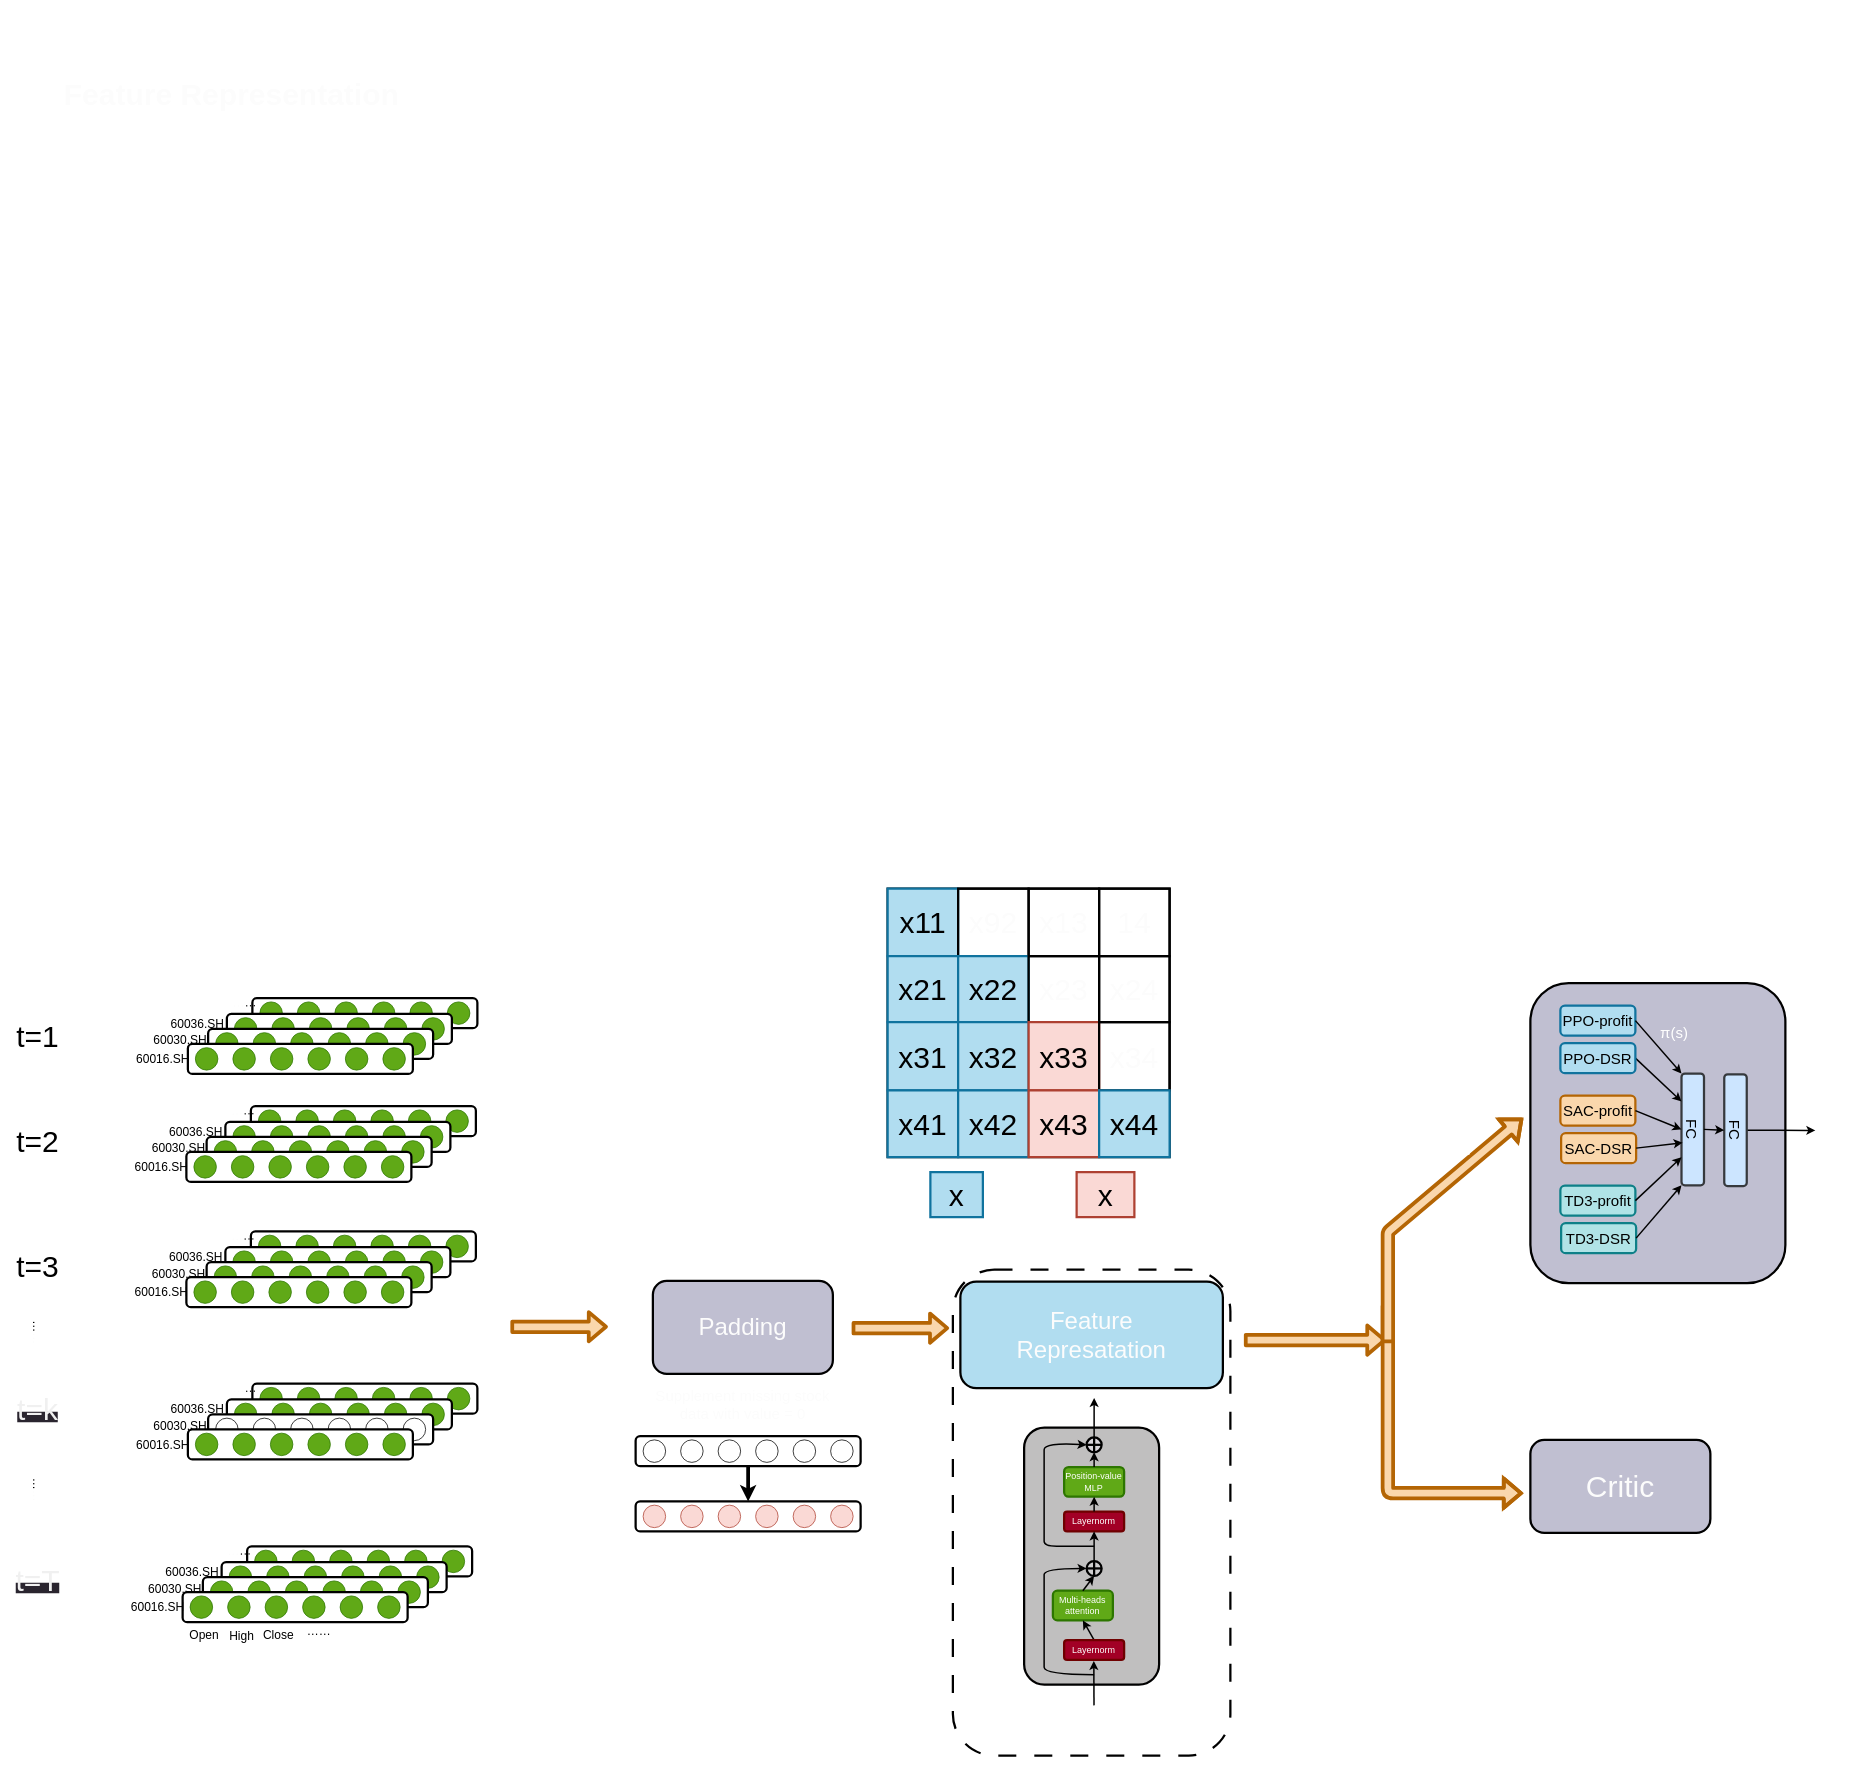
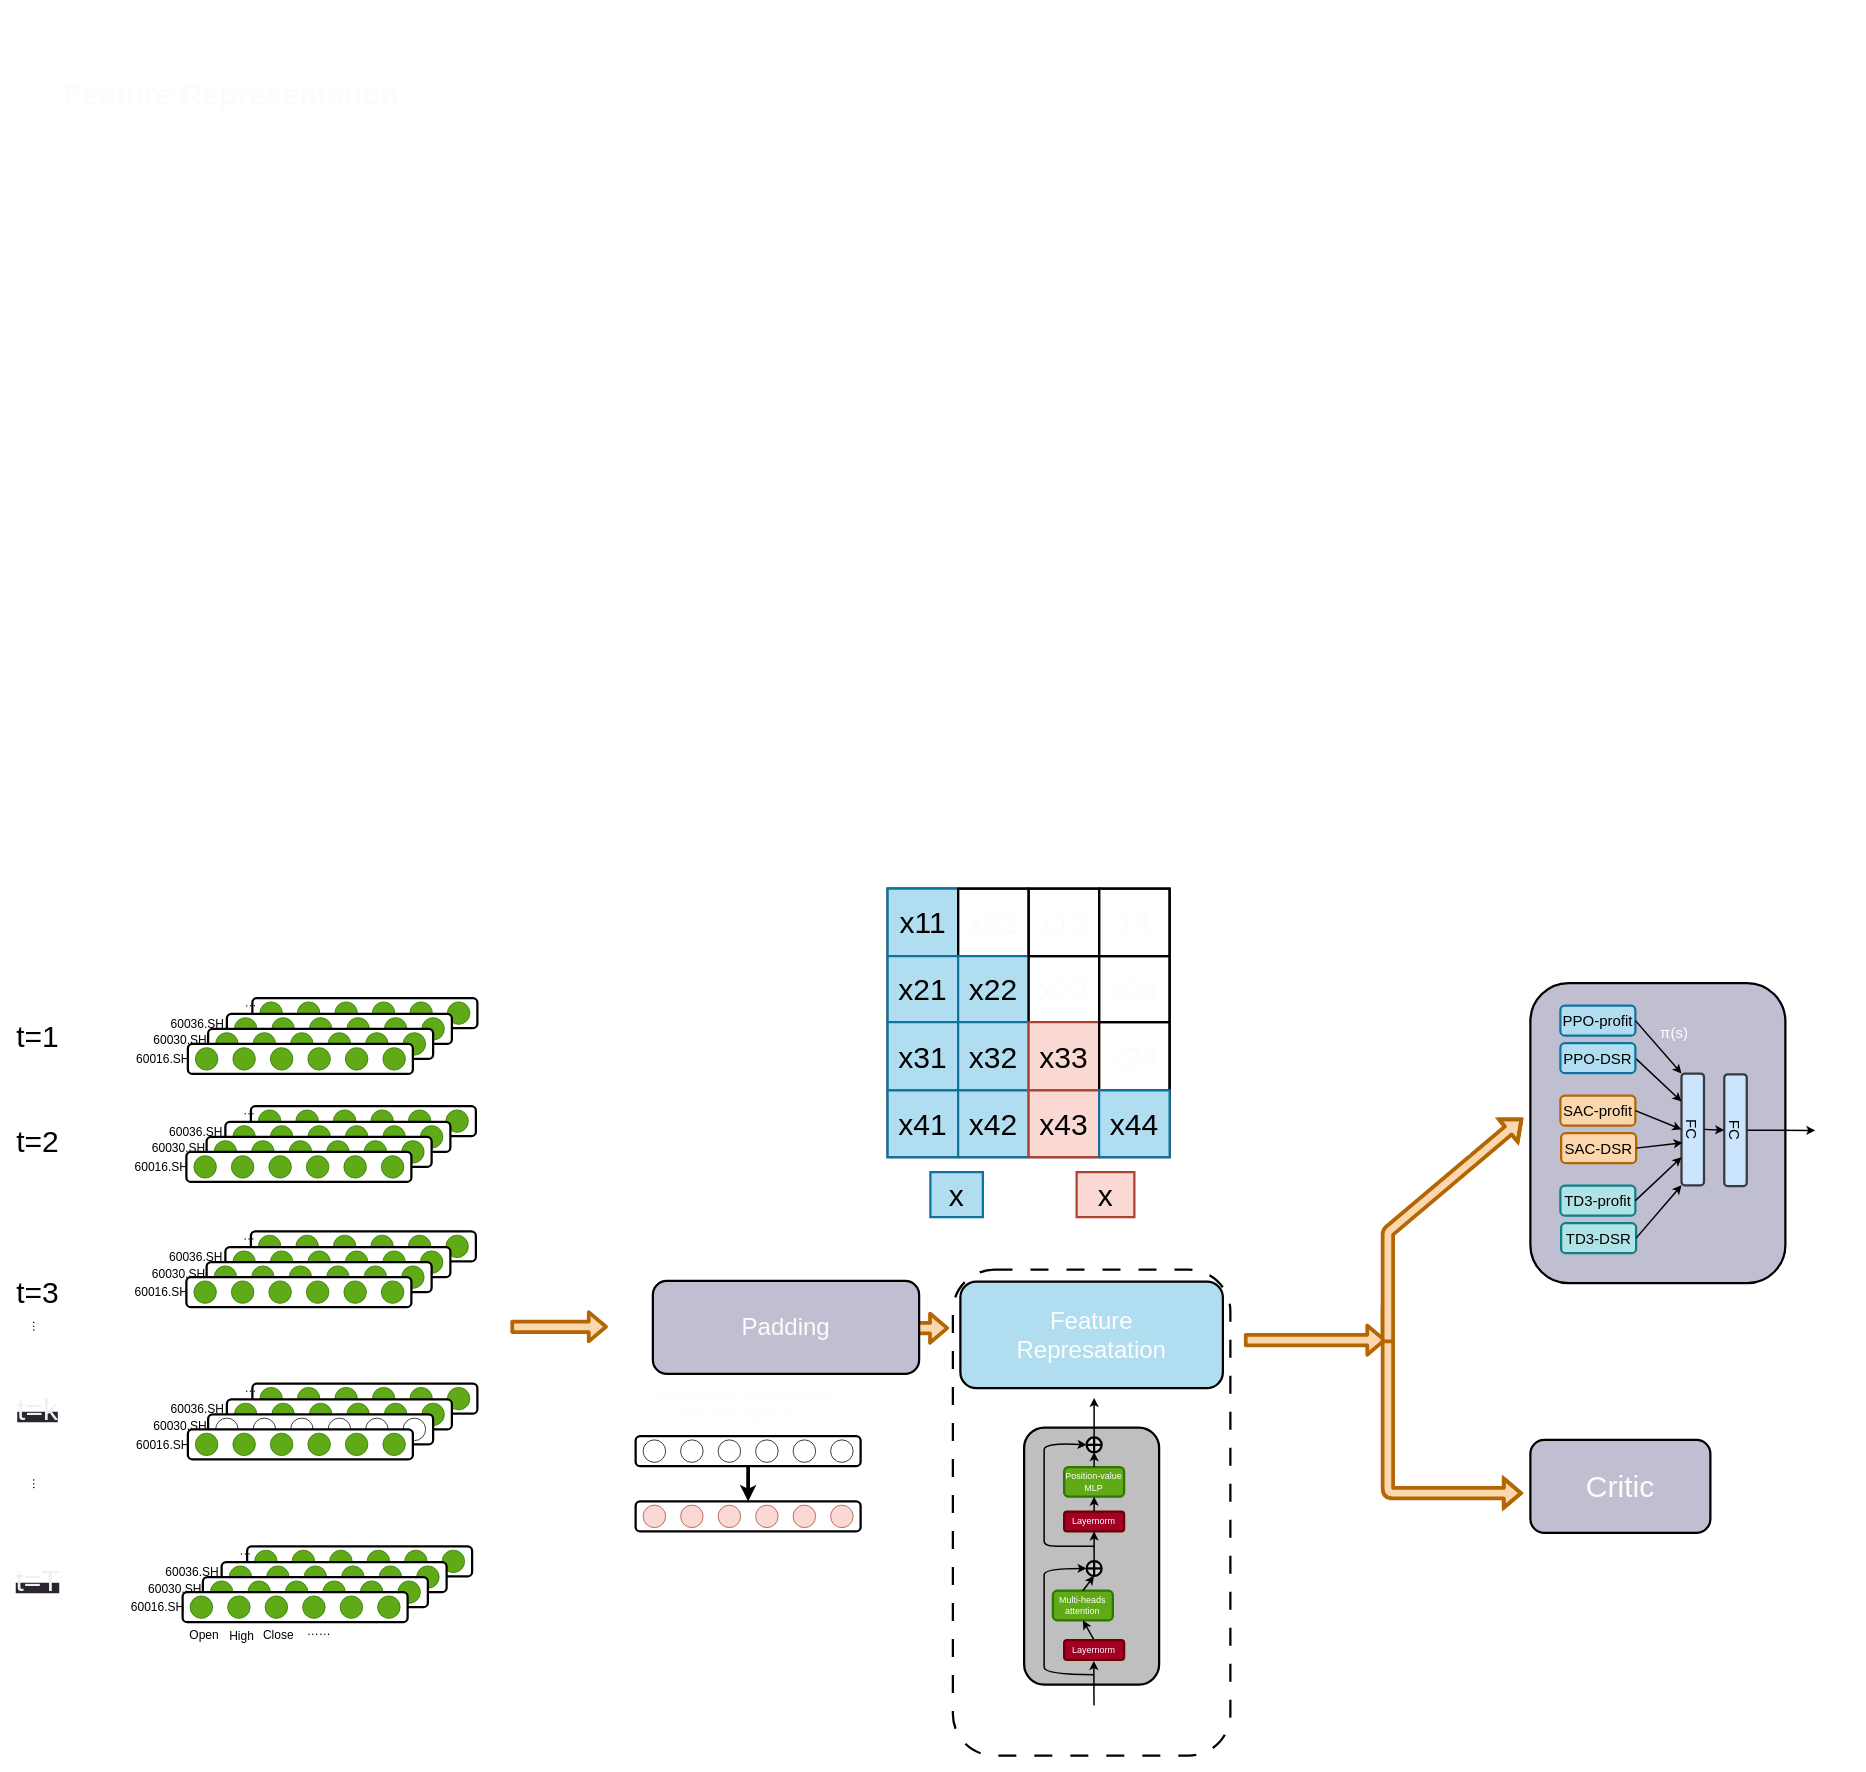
node "t=3": moved (38, 1266) -> (38, 1292)
node "Padding": size 180x93 -> 266x93
